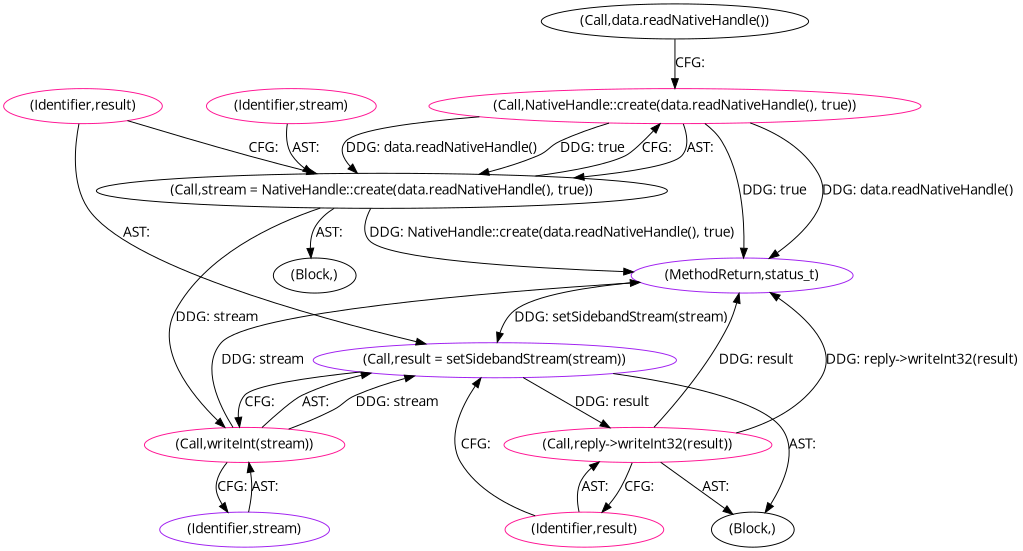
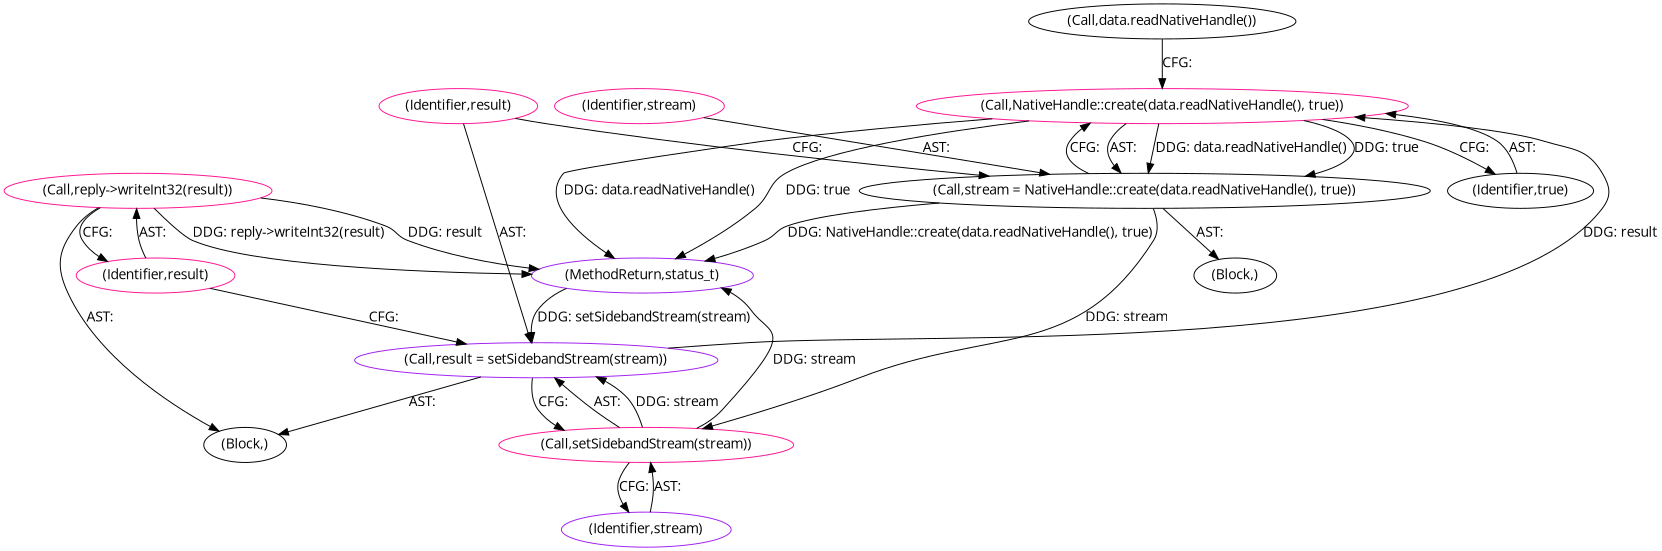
node "(Identifier,true)": added
edge "(Call,result = setSidebandStream(stream))" -> "(Call,reply->writeInt32(result))": now "(Call,result = setSidebandStream(stream))" -> "(Call,NativeHandle::create(data.readNativeHandle(), true))"
node "(Call,writeInt(stream))": label "(Call,writeInt(stream))" -> "(Call,setSidebandStream(stream))"
